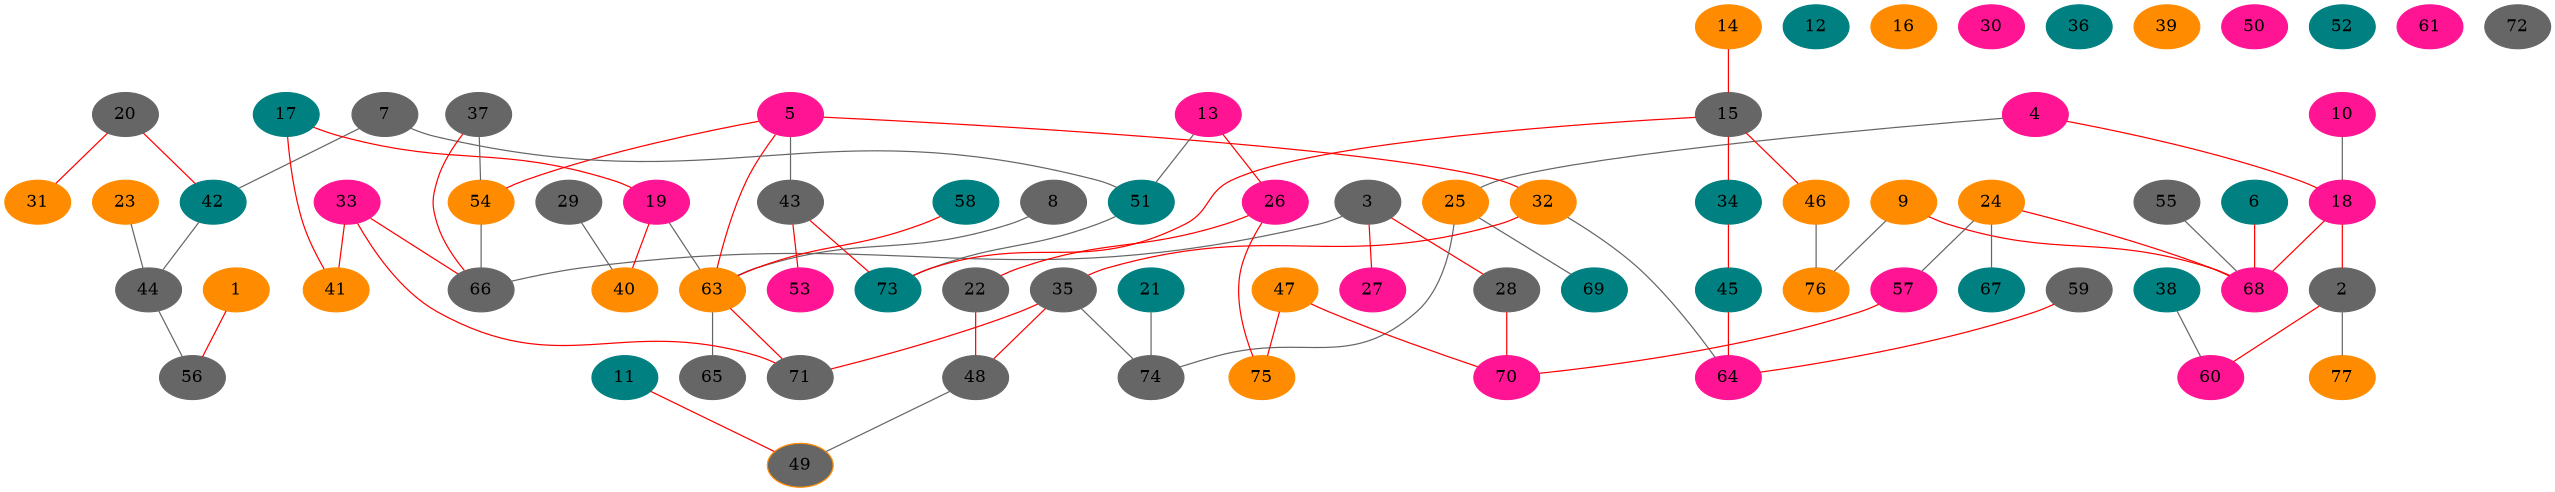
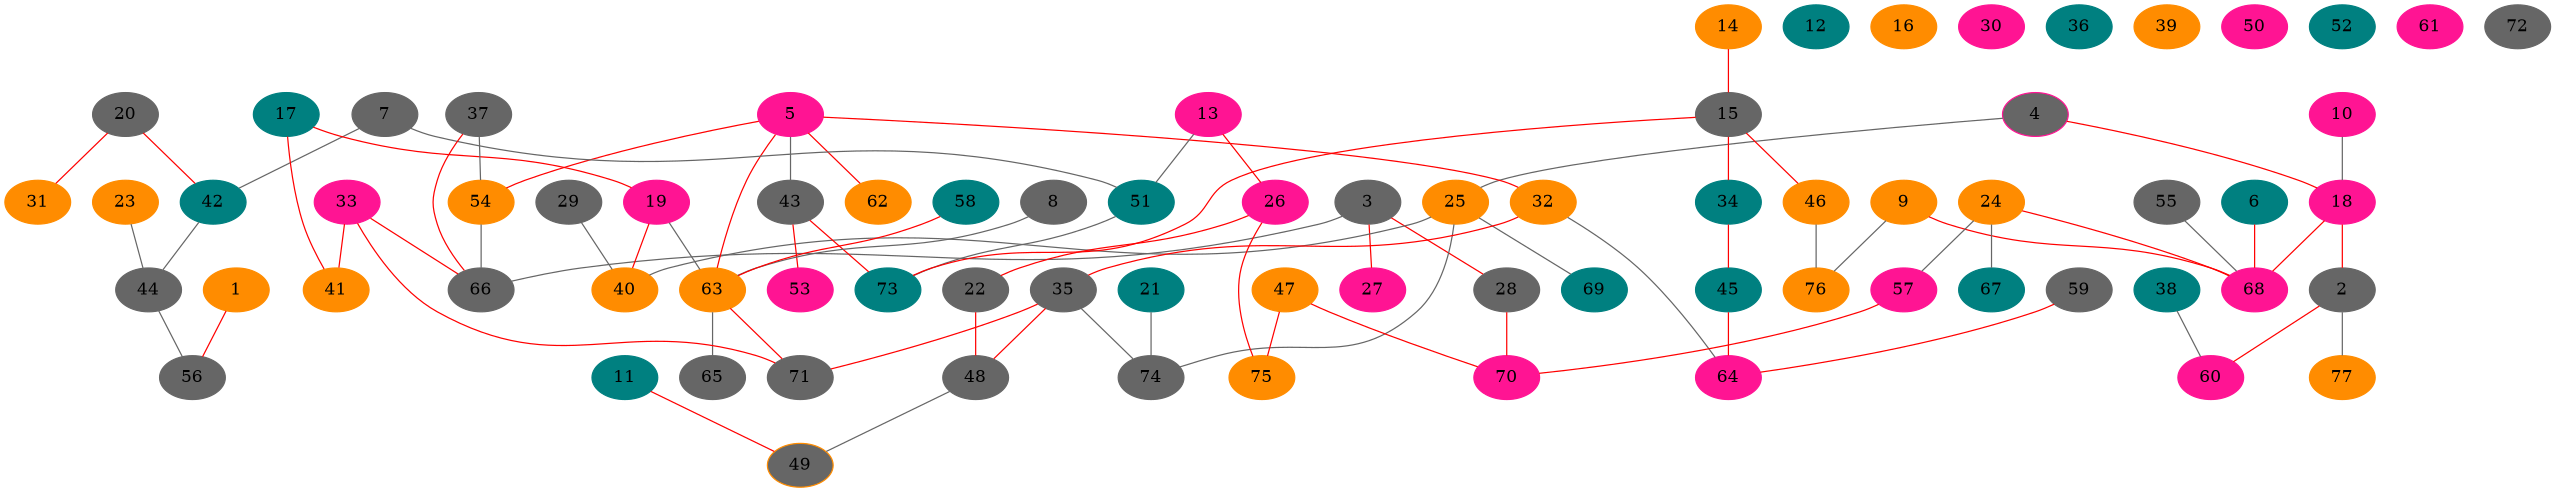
node "4": fillcolor deeppink -> gray40
node "62": added
edge "25" -- "40": added
